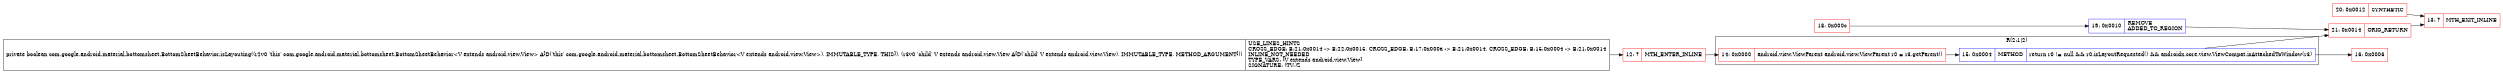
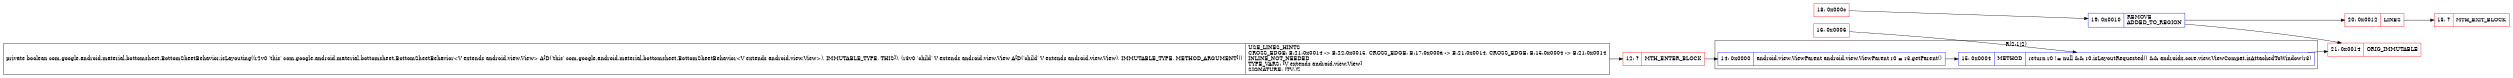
node "20: 0x0012": text "SYNTHETIC" -> "LINES"
edge "19: 0x0010" -> "20: 0x0012": added
node "13: ?": text "MTH_EXIT_INLINE" -> "MTH_EXIT_BLOCK"
edge "21: 0x0014" -> "13: ?": removed
node "21: 0x0014": text "ORIG_RETURN" -> "ORIG_IMMUTABLE"
node "12: ?": text "MTH_ENTER_INLINE" -> "MTH_ENTER_BLOCK"
node "14: 0x0000": color red -> blue
edge "15: 0x0004" -> "16: 0x0006": reversed
